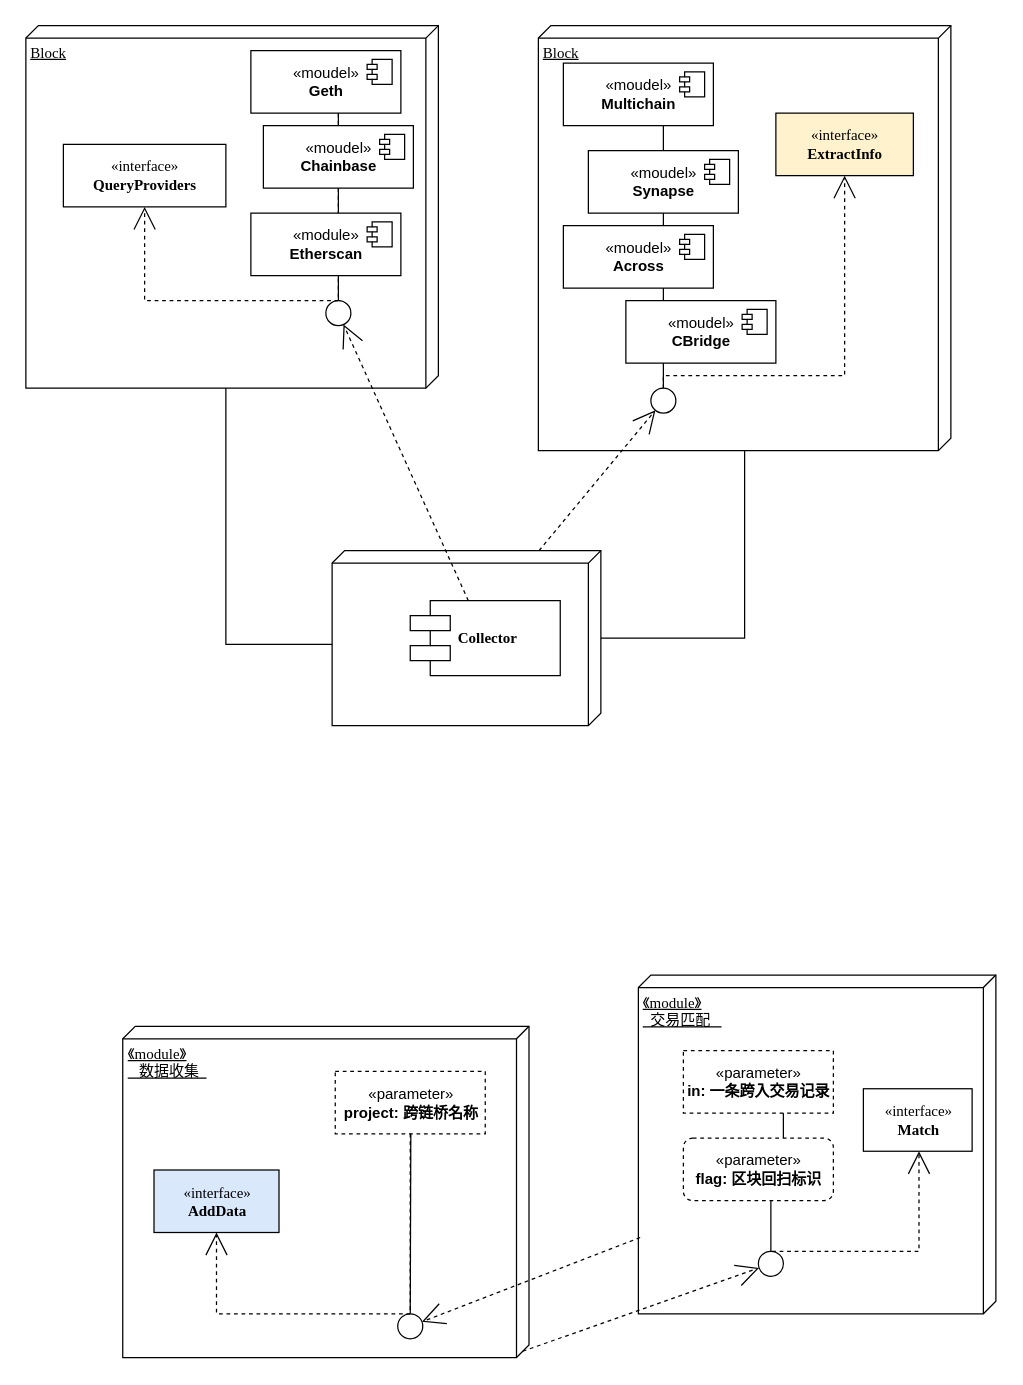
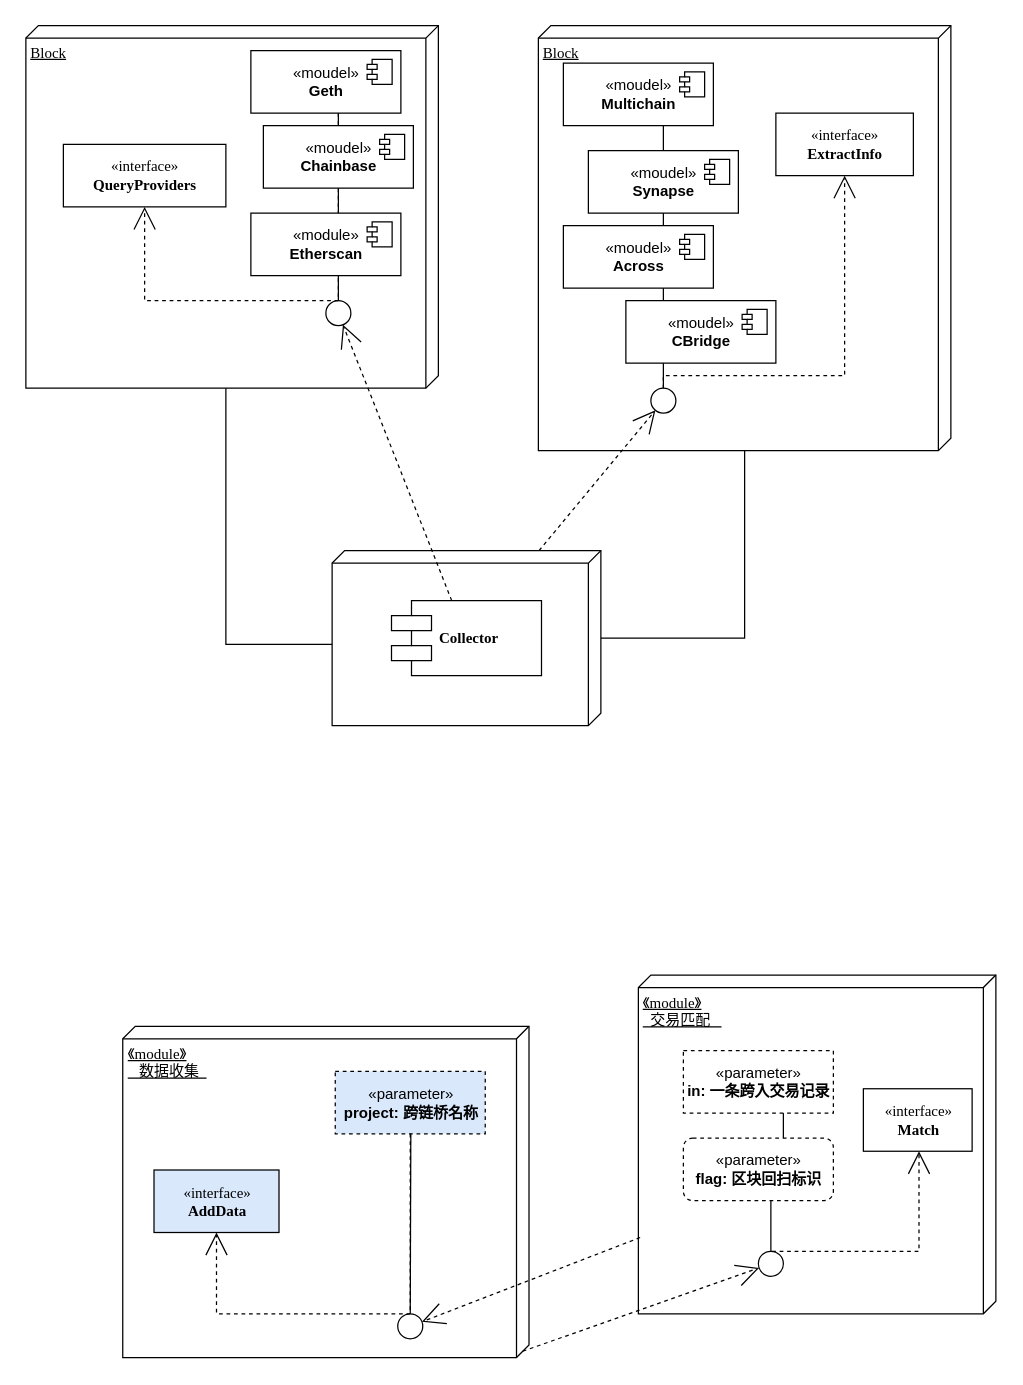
node "«interface» ExtractInfo": fillcolor #fff2cc -> #ffffff
node "Collector": moved (485, 638) -> (466, 638)
node "«parameter» project: 跨链桥名称": fillcolor #ffffff -> #dae8fc
